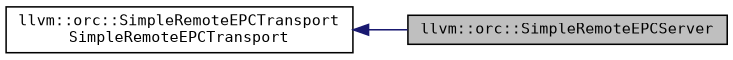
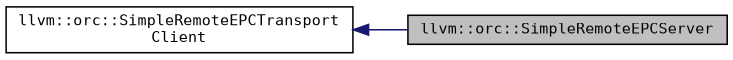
node "llvm::orc::SimpleRemoteEPCTransport SimpleRemoteEPCTransport": label "llvm::orc::SimpleRemoteEPCTransport SimpleRemoteEPCTransport" -> "llvm::orc::SimpleRemoteEPCTransport Client"
